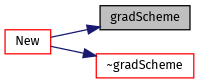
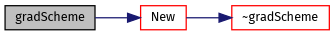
edge "New" -> "gradScheme": reversed
